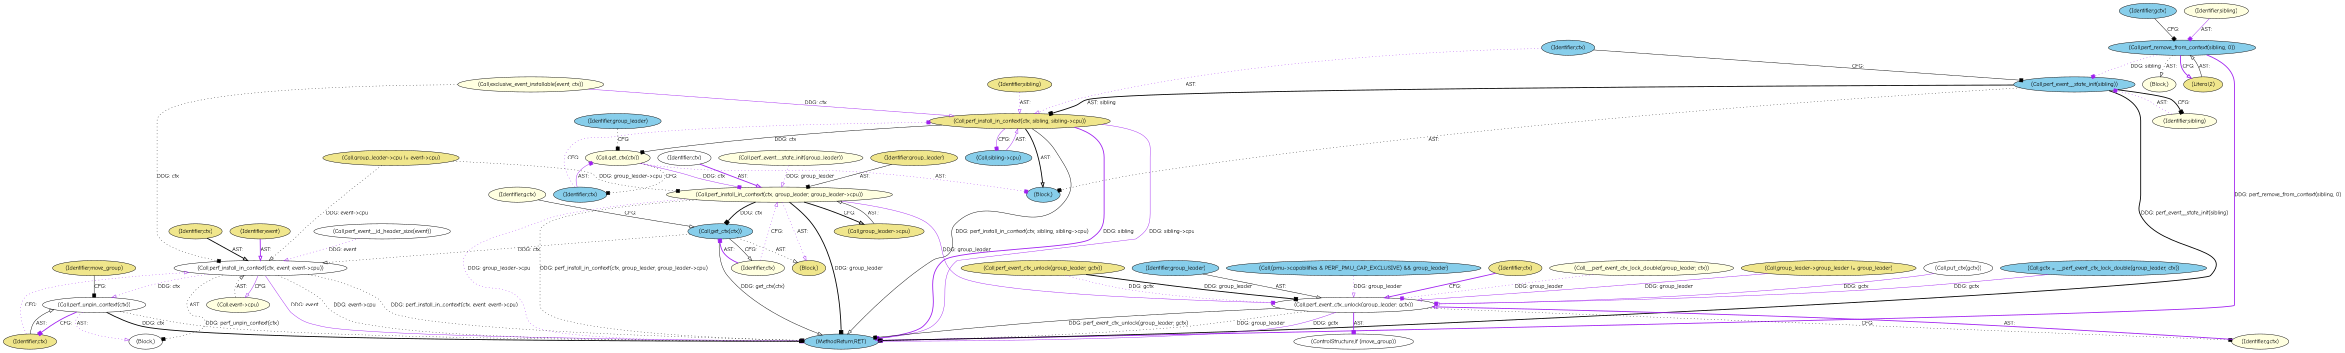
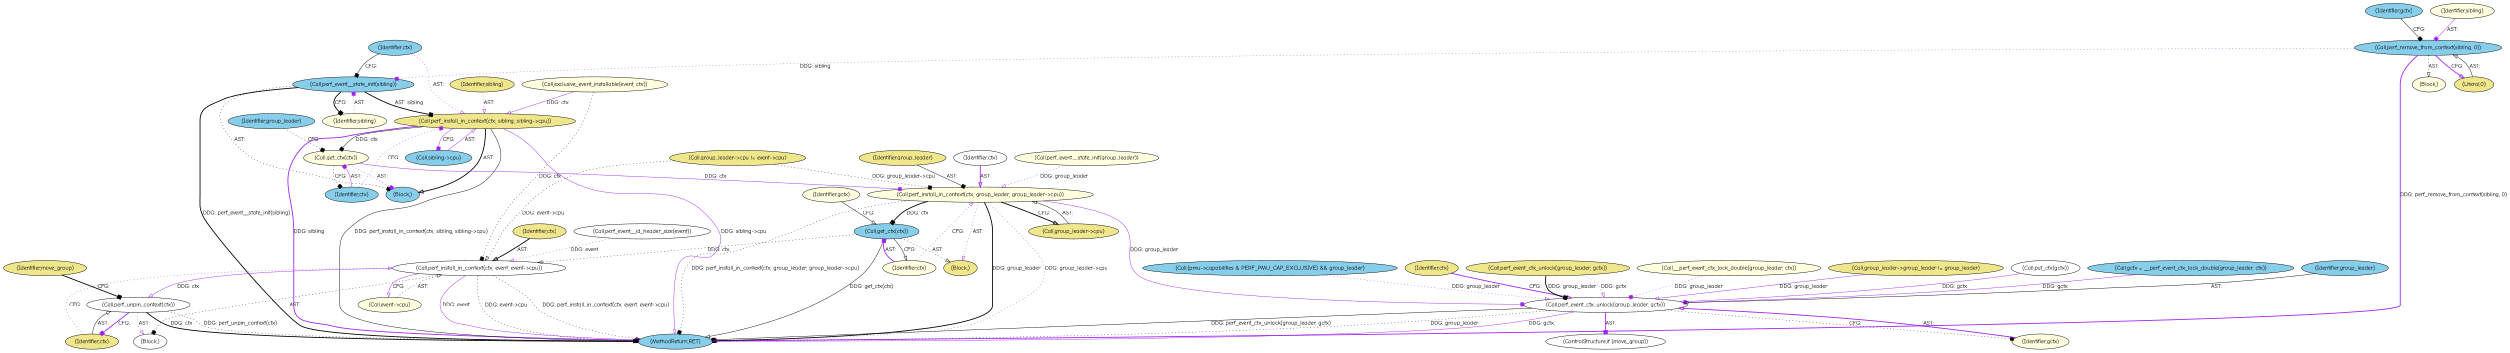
node "(Literal,2)": label "(Literal,2)" -> "(Literal,0)"
node "(Identifier,event)": removed
edge "(Call,perf_install_in_context(ctx, event, event->cpu))" -> "(Call,perf_unpin_context(ctx))": style dotted -> solid
edge "(Identifier,move_group)" -> "(Call,perf_unpin_context(ctx))": style solid -> bold
